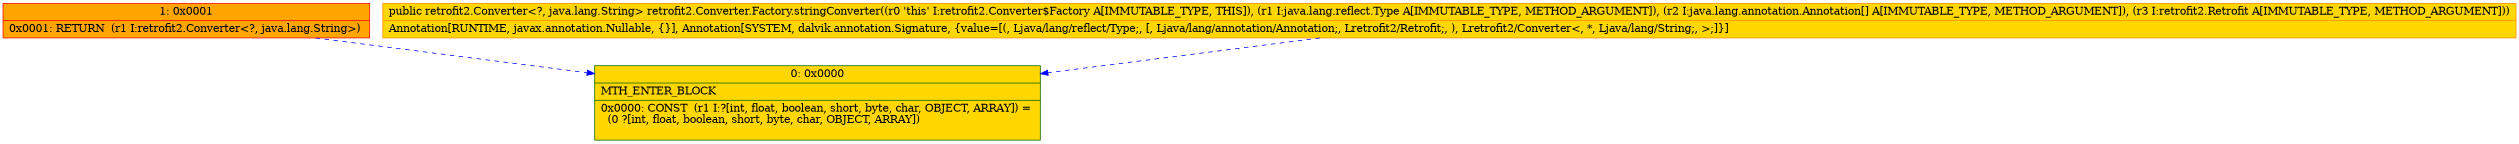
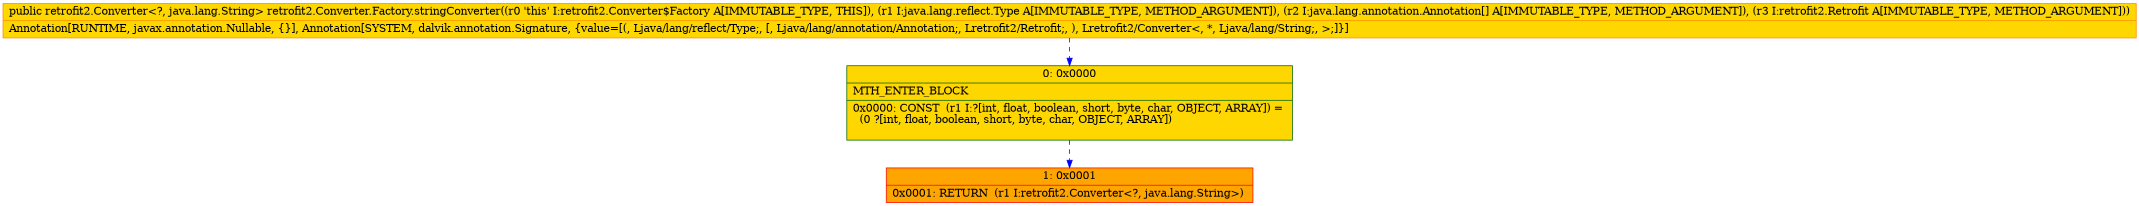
edge "1: 0x0001" -> "0: 0x0000": reversed
